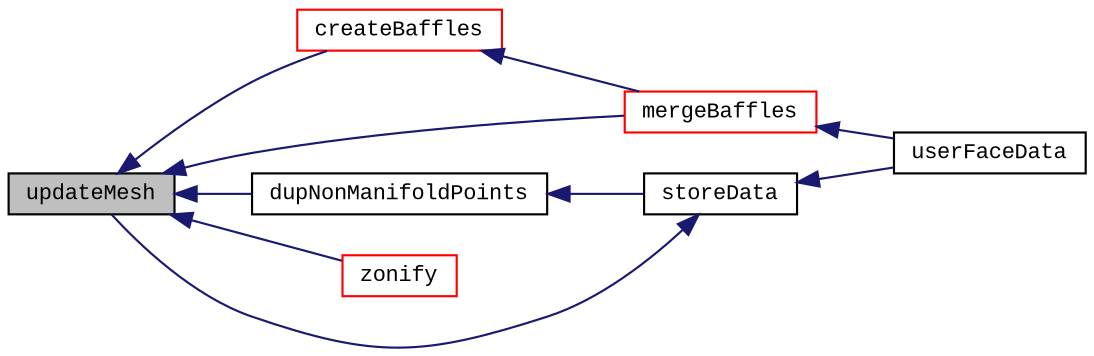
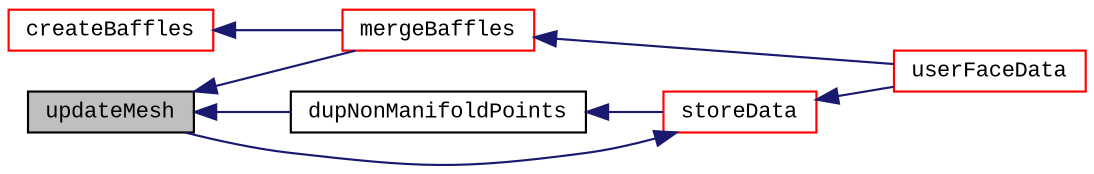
edge "createBaffles" -> "updateMesh": removed
node "userFaceData": color black -> red
node "storeData": color black -> red
node "zonify": removed
